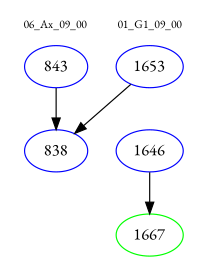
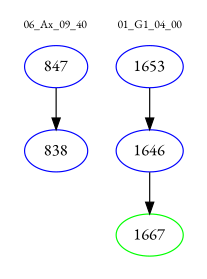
cluster "06_Ax_09_00": label "06_Ax_09_00" -> "06_Ax_09_40"
cluster "01_G1_09_00": label "01_G1_09_00" -> "01_G1_04_00"
node "843": label "843" -> "847"
edge "1653" -> "838": now "1653" -> "1646"
